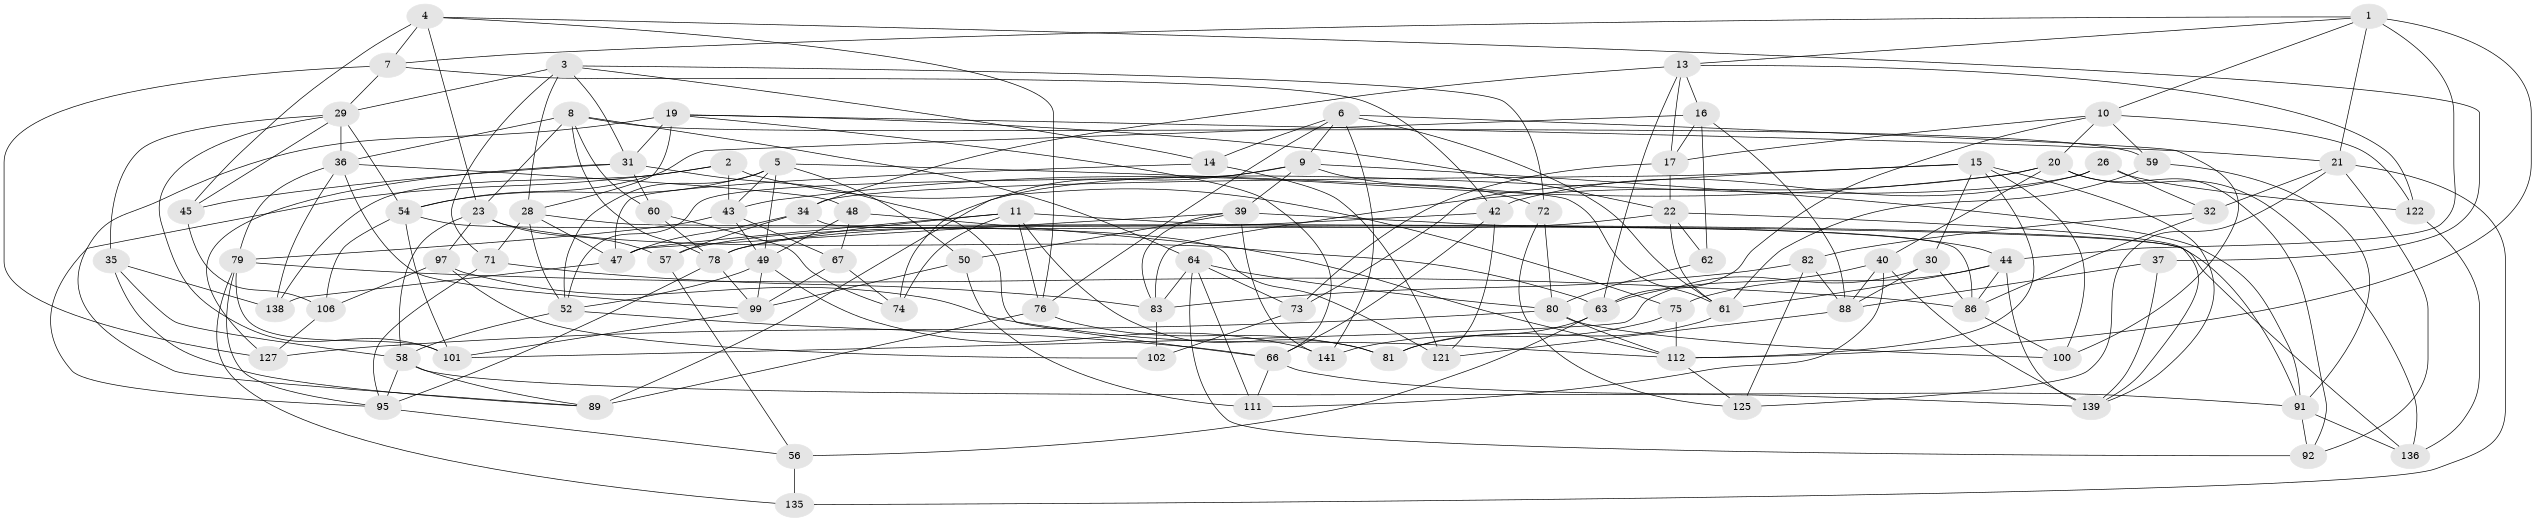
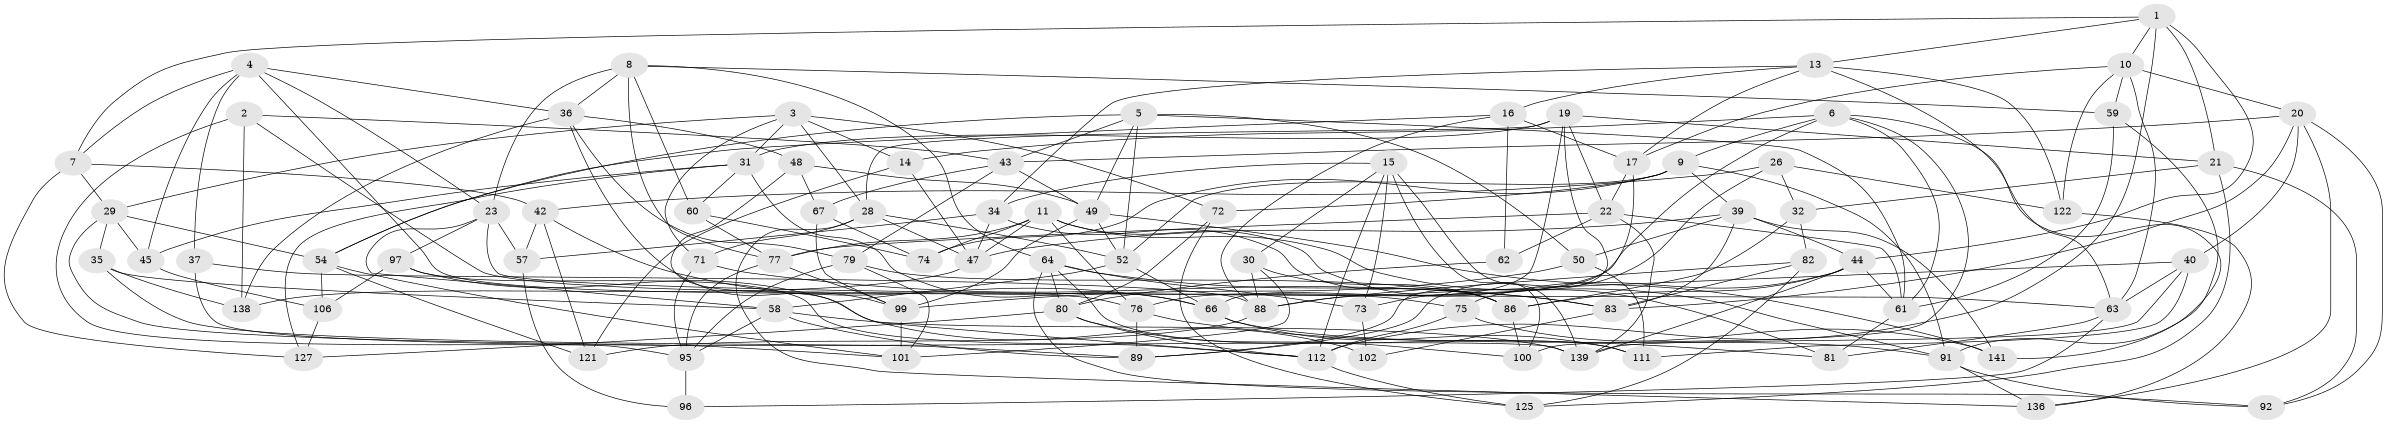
edge "29" -- "36": now "4" -- "36"
node "78": label "78" -> "77"
node "56": label "56" -> "96"
node "135": removed
